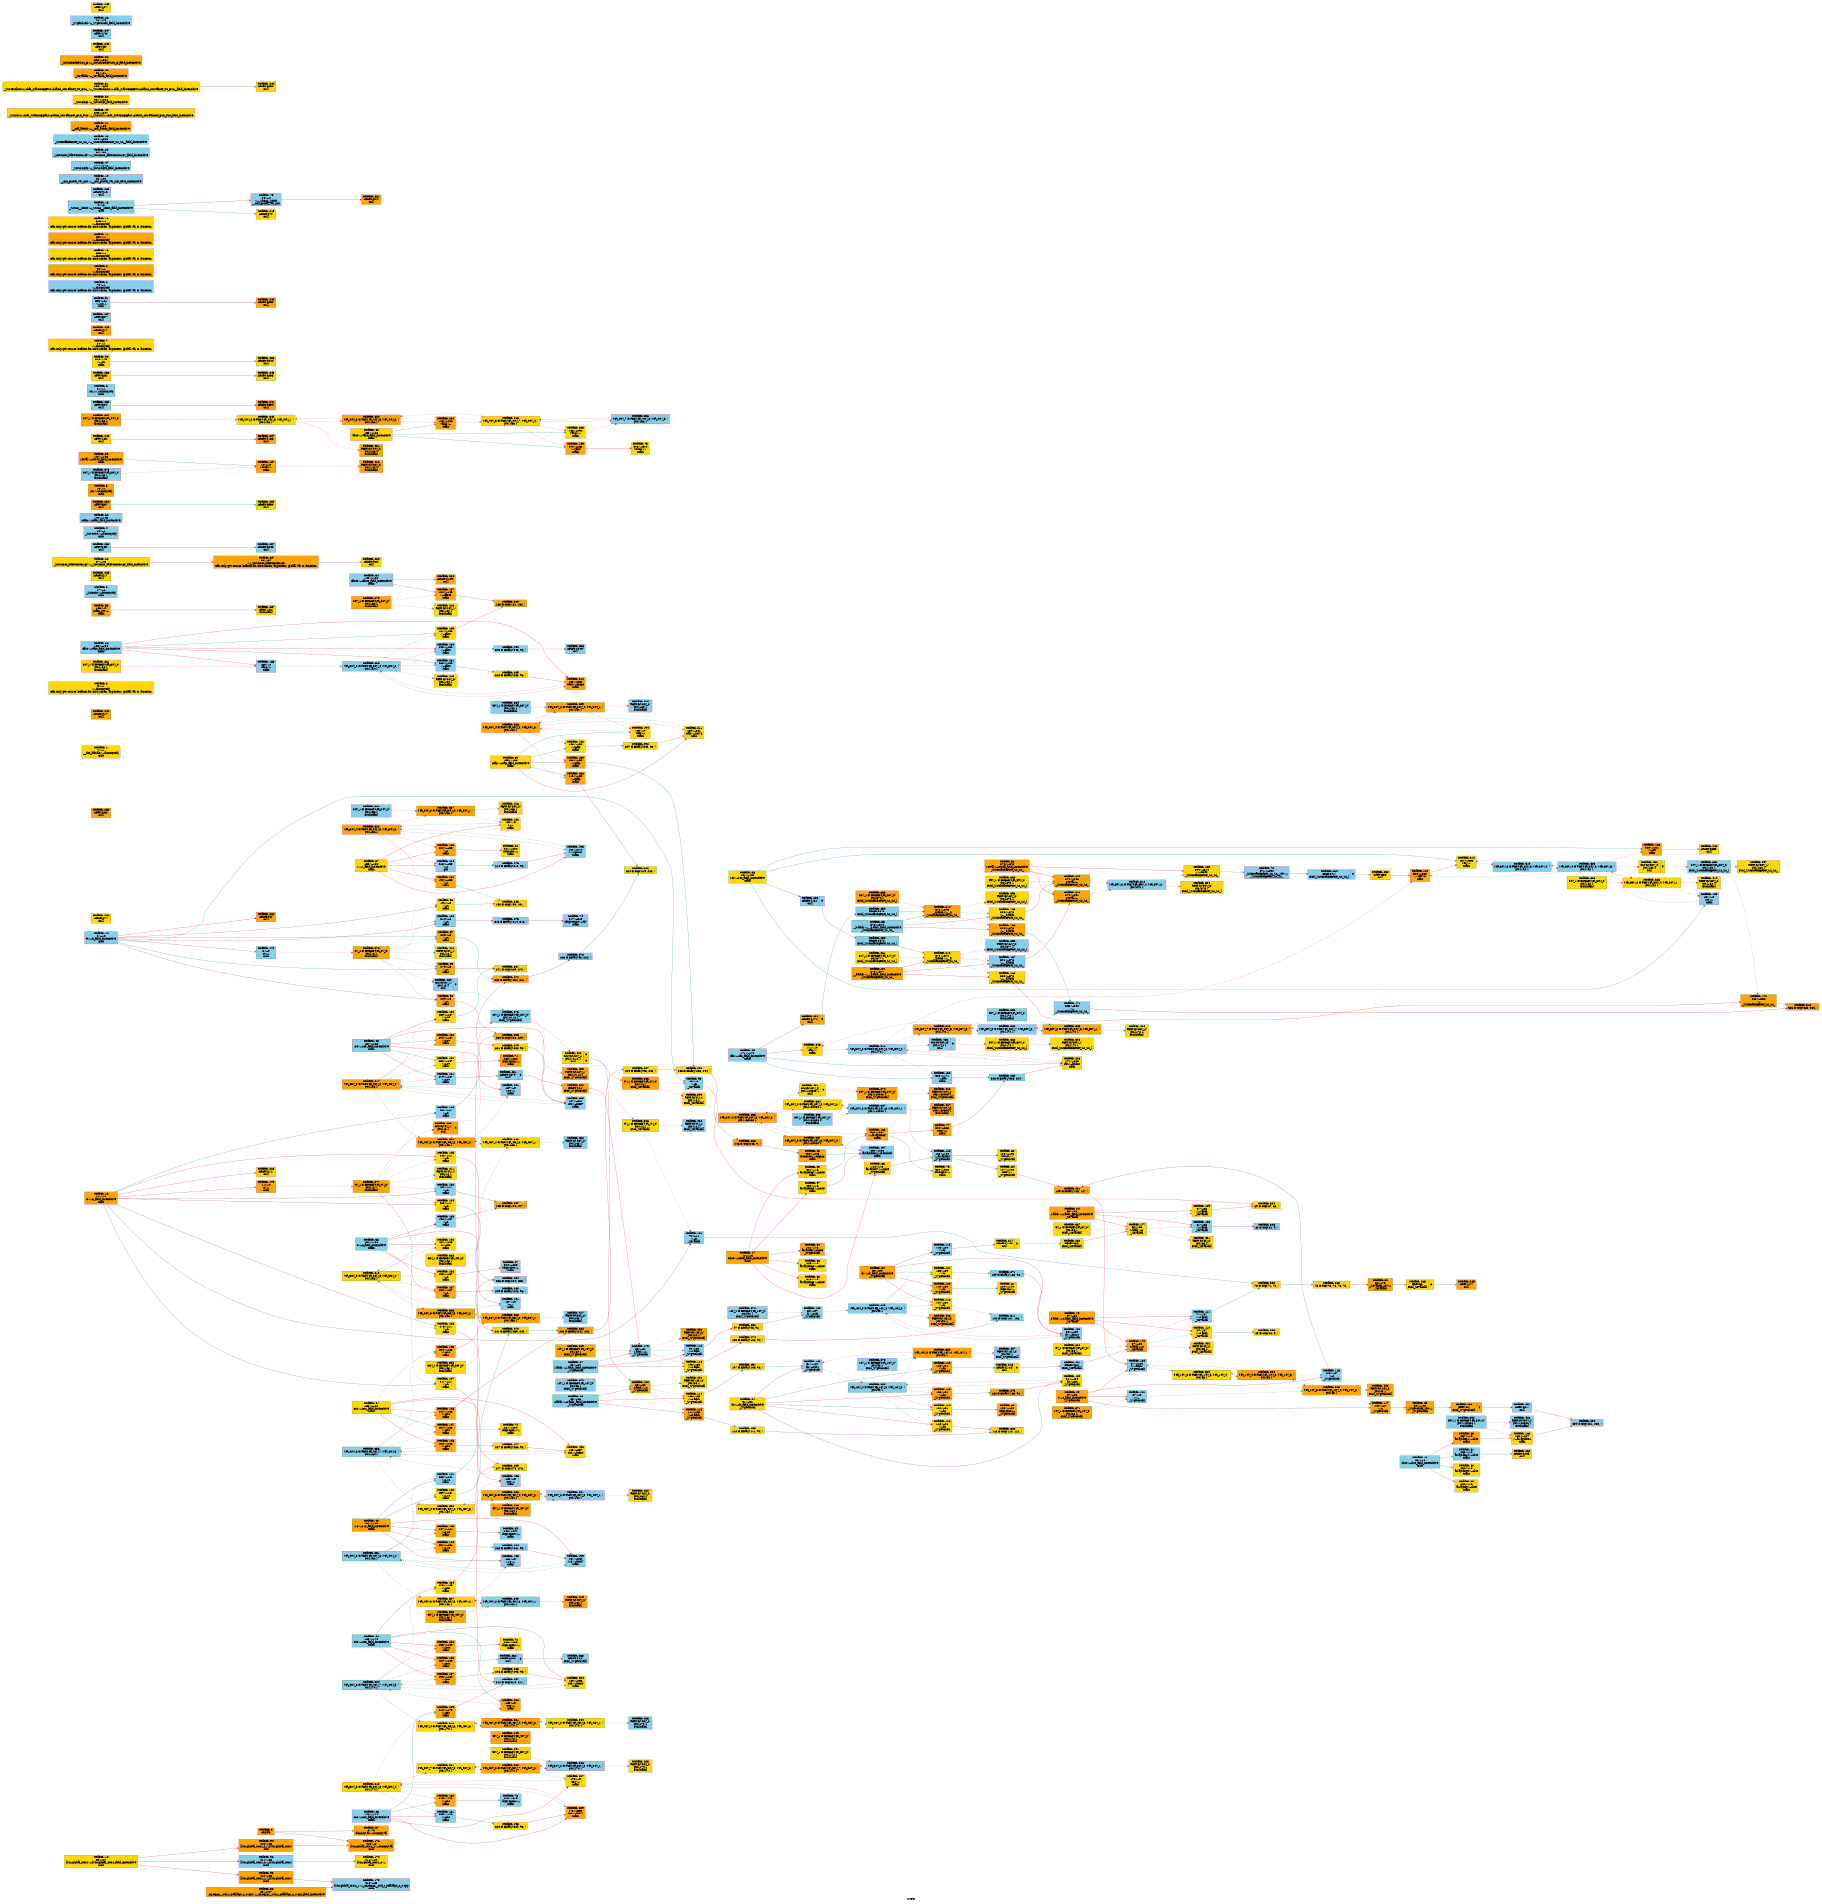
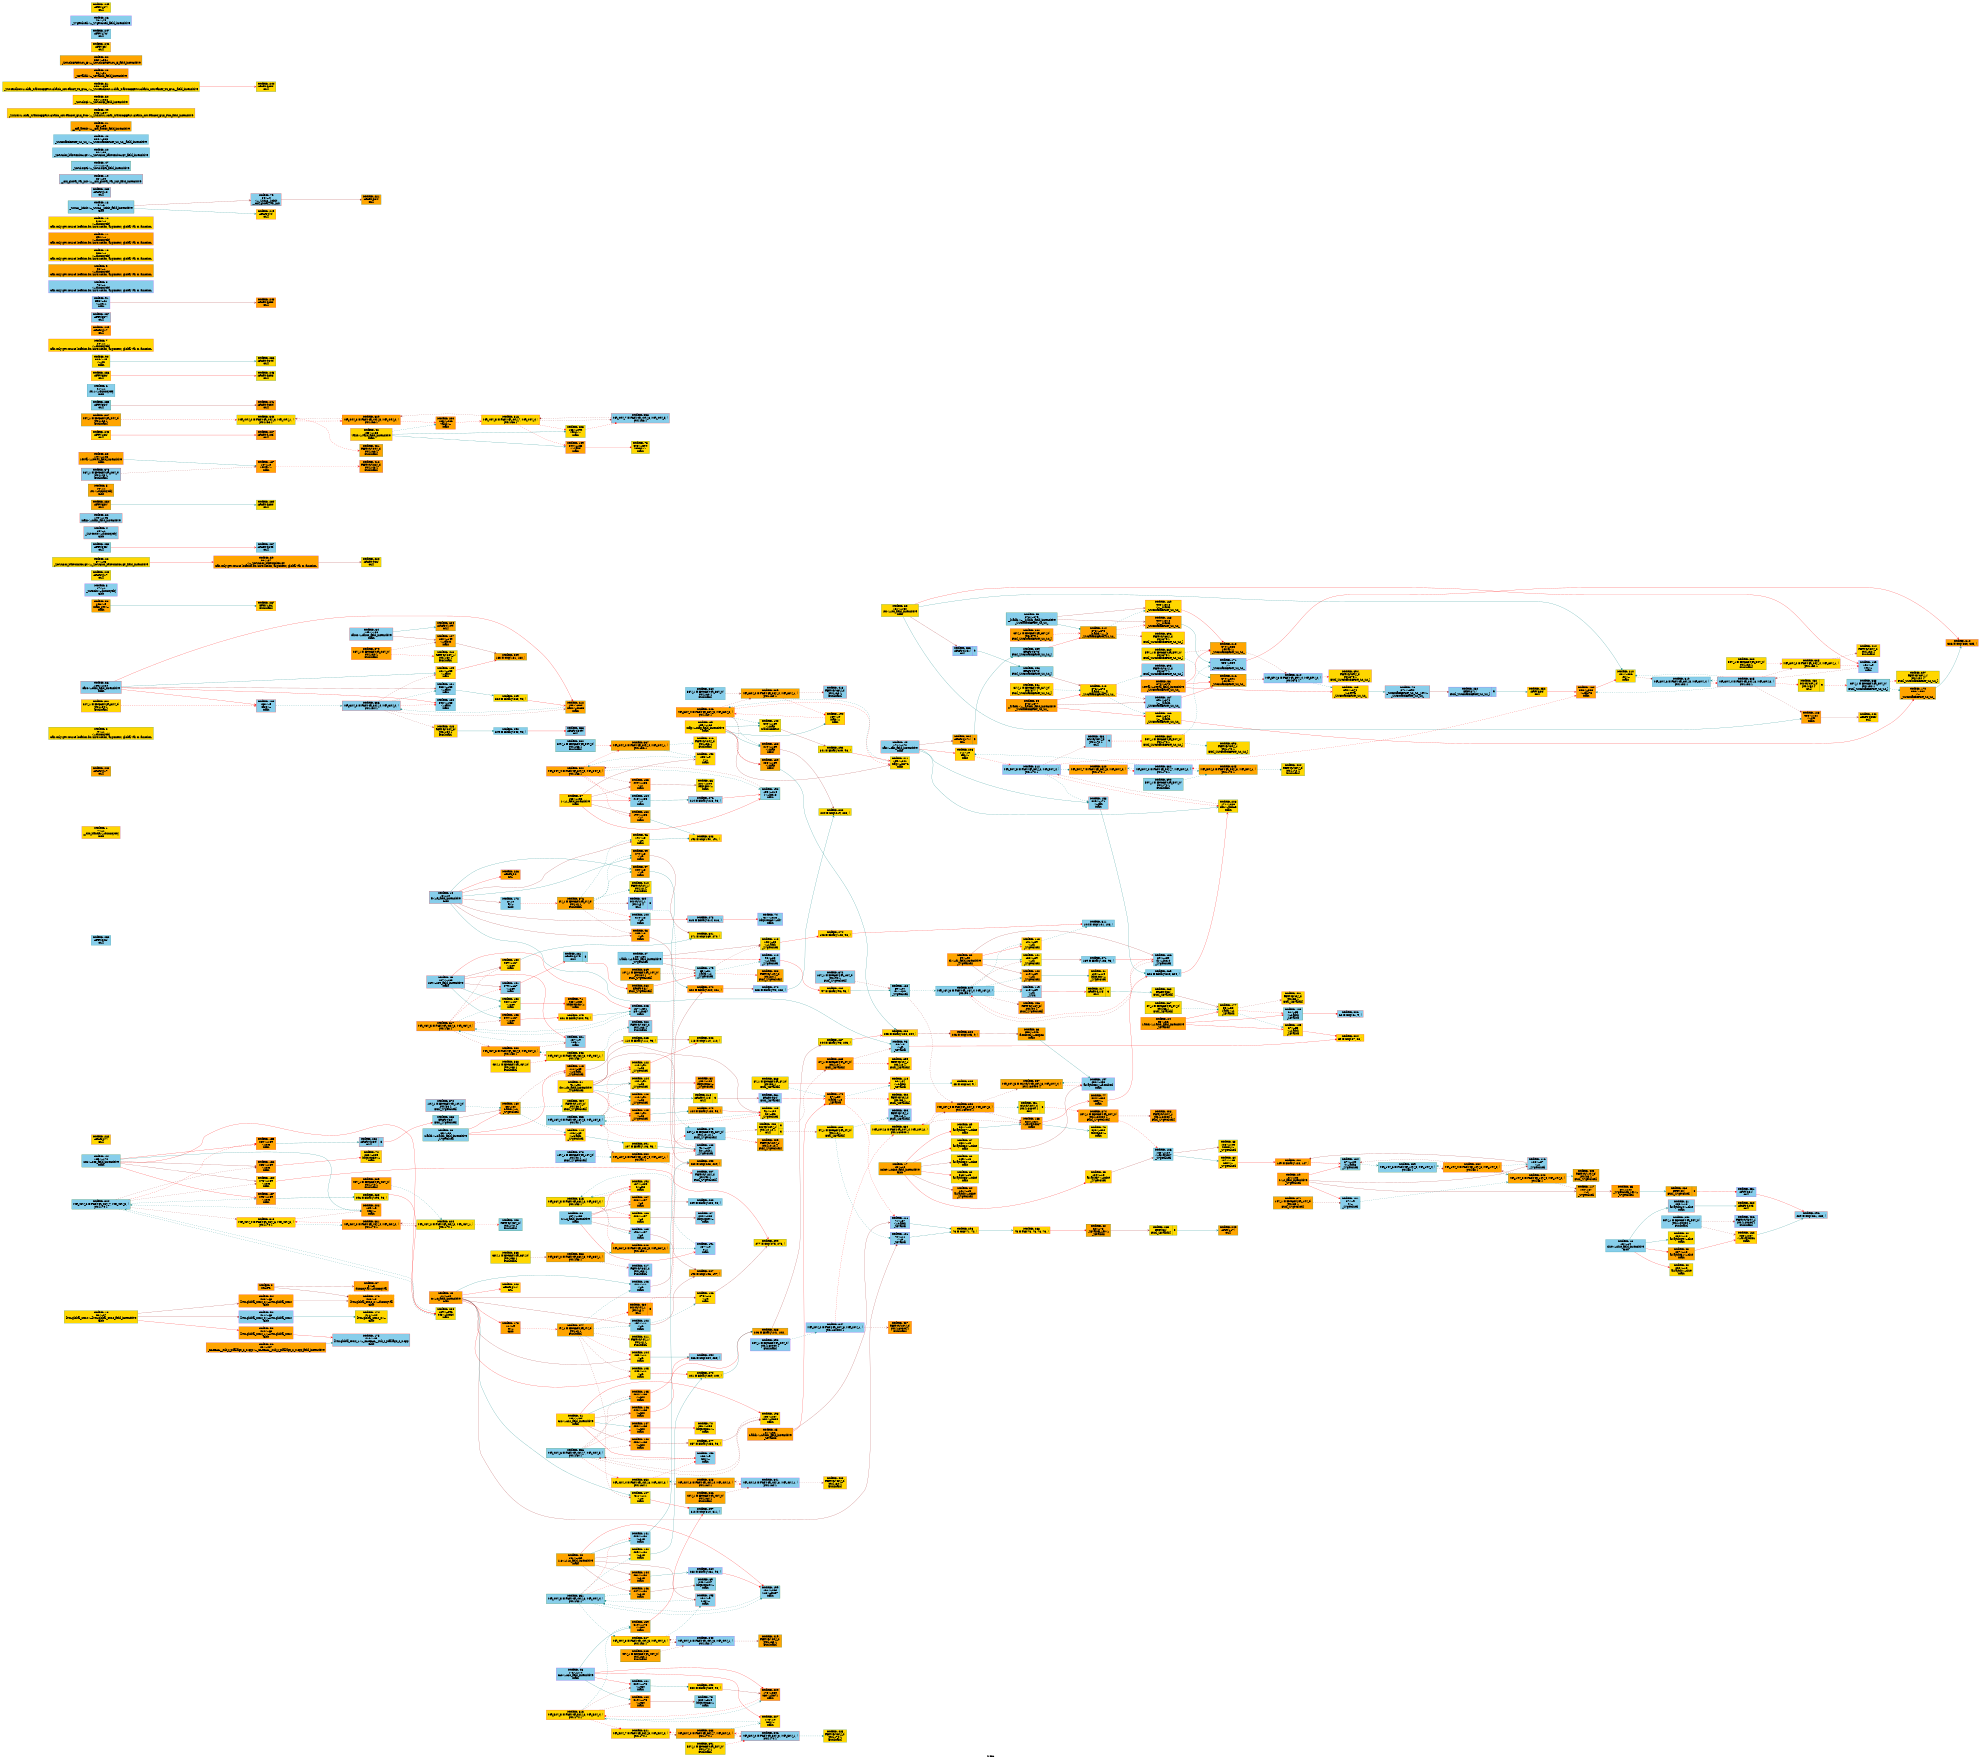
edge "NodeID: 42" -> "NodeID: 200": style solid -> dashed
edge "NodeID: 130" -> "NodeID: 290": now "NodeID: 415" -> "NodeID: 290"
node "NodeID: 292": text "347 = Binary(340, 98, )" -> "341 = Binary(340, 98, )"
node "NodeID: 140": text "main" -> "traitsIcEERSt"
node "NodeID: 250": fillcolor orange -> skyblue
node "NodeID: 134": text "get" -> "main"
node "NodeID: 169": color teal -> red
edge "NodeID: 35" -> "NodeID: 189": color teal -> red
edge "NodeID: 334" -> "NodeID: 347": now "NodeID: 334" -> "NodeID: 163"
edge "NodeID: 357" -> "NodeID: 353": now "NodeID: 182" -> "NodeID: 353"
edge "NodeID: 343" -> "NodeID: 330": color red -> teal
node "NodeID: 357": text "MR_20V_5 = PHI(MR_20V_6, MR_20V_4, )" -> "MR_20V_5 = CSMU(MR_20V_6, MR_20V_4, )"
edge "NodeID: 428" -> "NodeID: 180": now "NodeID: 263" -> "NodeID: 180"
node "NodeID: 401": color purple -> red
node "NodeID: 119": text "_Z7getclueii" -> "_Z7str"
edge "NodeID: 377" -> "NodeID: 106": now "NodeID: 102" -> "NodeID: 106"
node "NodeID: 88": color red -> teal
edge "NodeID: 323" -> "NodeID: 338": removed
edge "NodeID: 25" -> "NodeID: 110": now "NodeID: 368" -> "NodeID: 110"
edge "NodeID: 41" -> "NodeID: 145": style dashed -> solid
node "NodeID: 359": fillcolor gold -> skyblue
node "NodeID: 340": color darkgreen -> purple
edge "NodeID: 44" -> "NodeID: 157": arrowhead dot -> vee
node "NodeID: 94": text "Can" -> "Glob"
